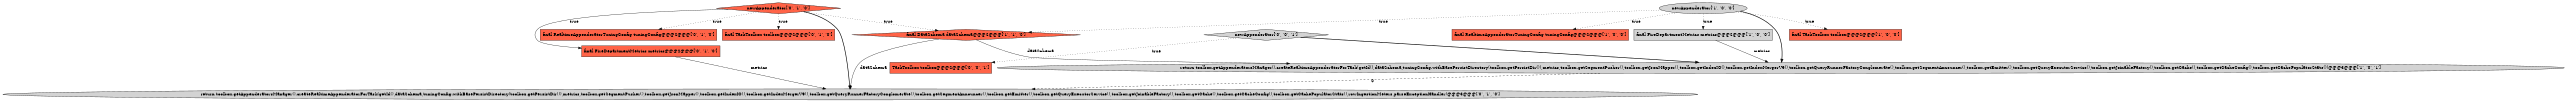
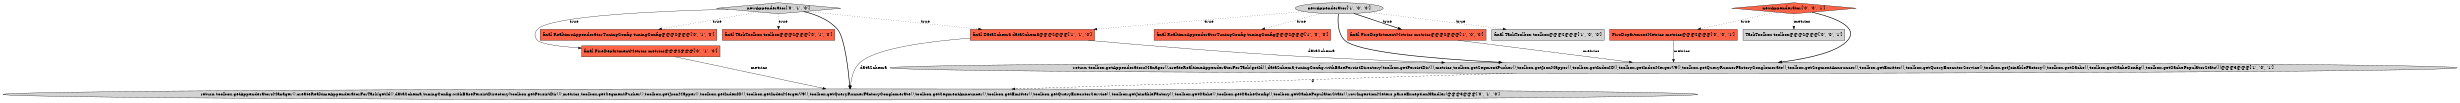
node "newAppenderator['0', '1', '0']": fillcolor tomato -> lightgray
edge "newAppenderator['1', '0', '0']" -> "final FireDepartmentMetrics metrics@@@2@@@['1', '0', '0']": style dotted -> bold
node "final DataSchema dataSchema@@@2@@@['1', '1', '0']": shape diamond -> box
node "newAppenderator['0', '0', '1']": fillcolor lightgray -> tomato
node "FireDepartmentMetrics metrics@@@2@@@['0', '0', '1']": added
node "final FireDepartmentMetrics metrics@@@2@@@['1', '0', '0']": fillcolor lightgray -> tomato
node "final TaskToolbox toolbox@@@2@@@['1', '0', '0']": fillcolor tomato -> lightgray
edge "newAppenderator['0', '0', '1']" -> "TaskToolbox toolbox@@@2@@@['0', '0', '1']": label "true" -> "metrics"
node "TaskToolbox toolbox@@@2@@@['0', '0', '1']": fillcolor tomato -> lightgray
